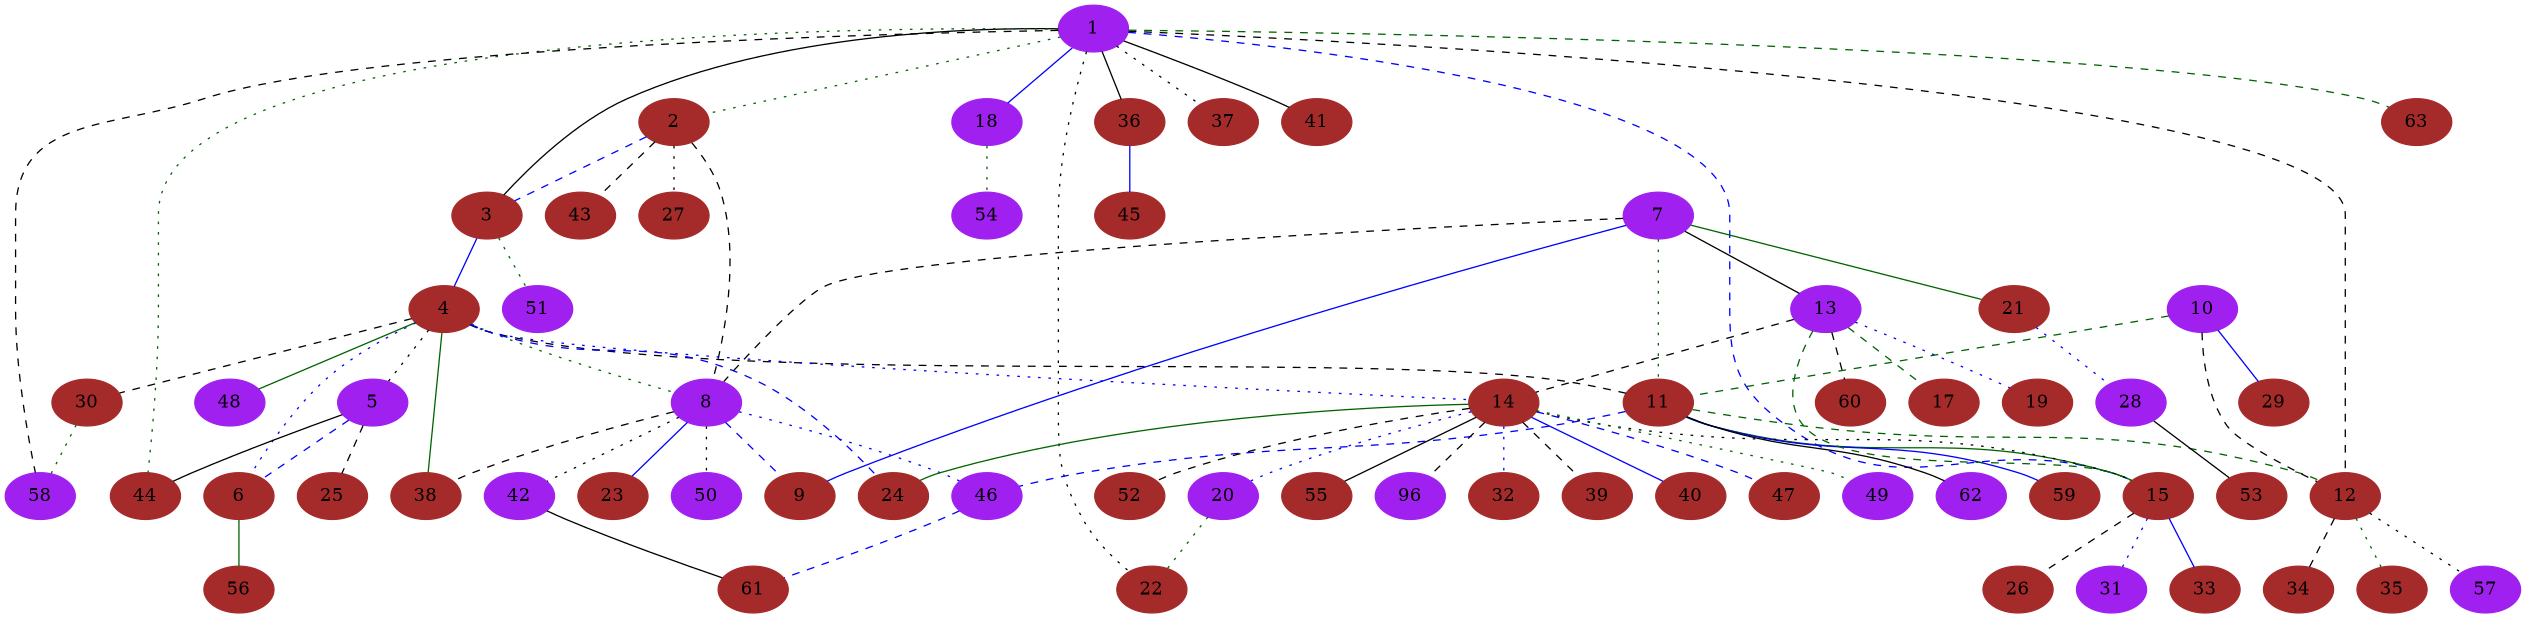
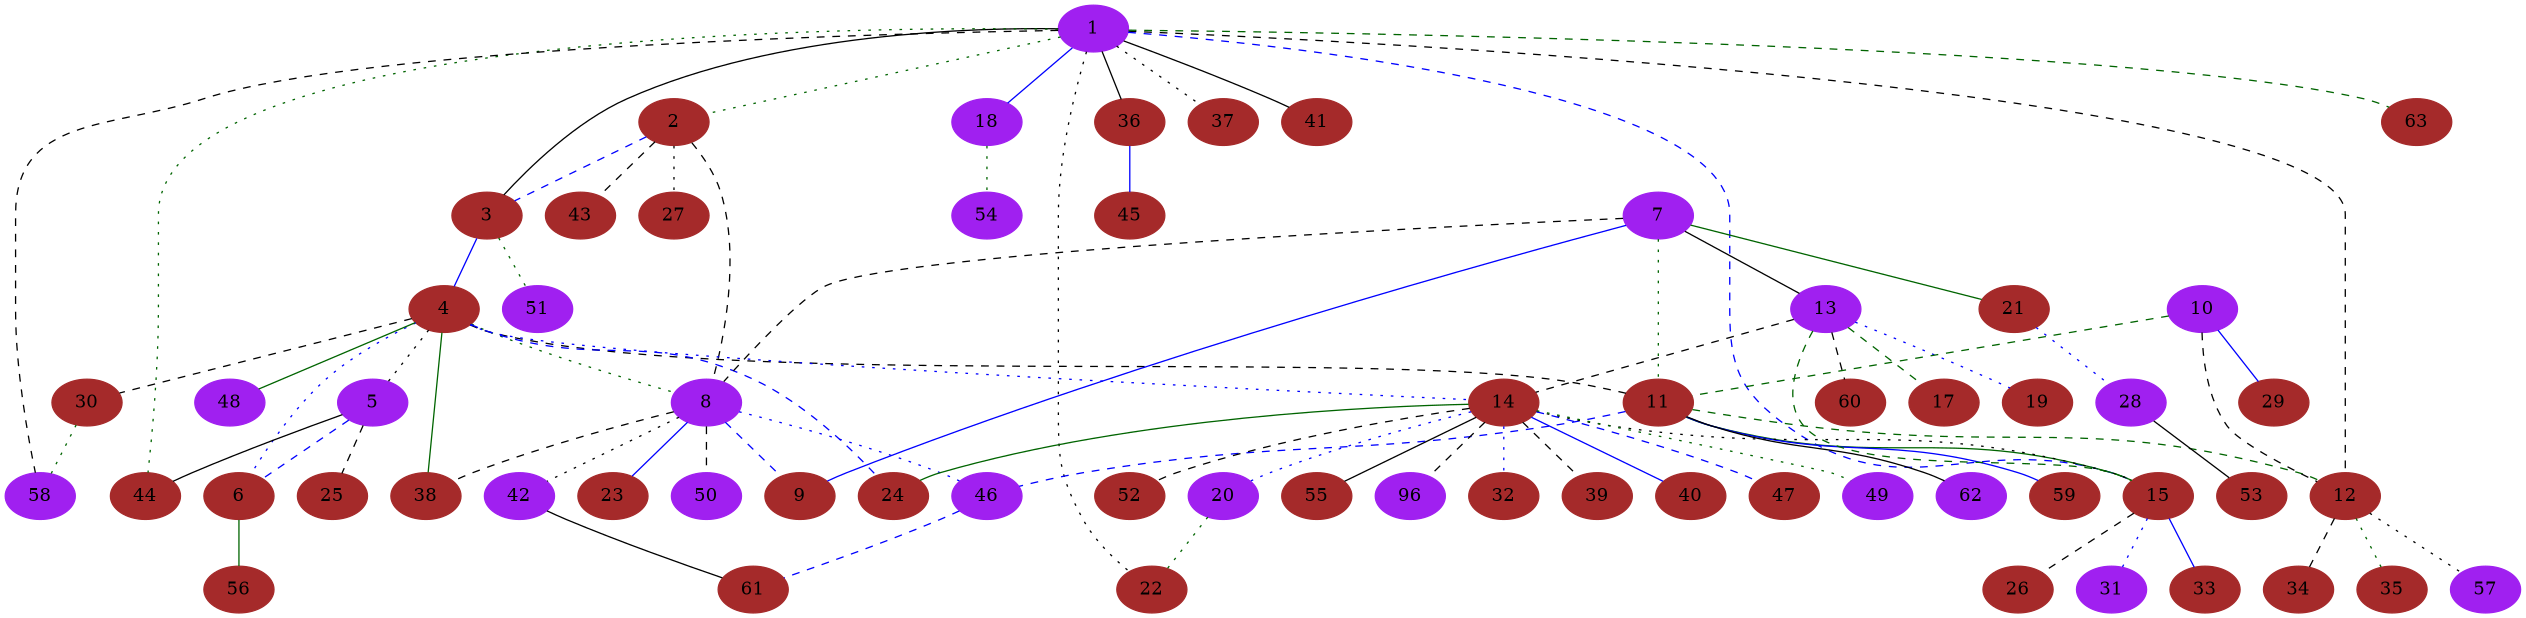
edge "8" -- "50": style dotted -> dashed
